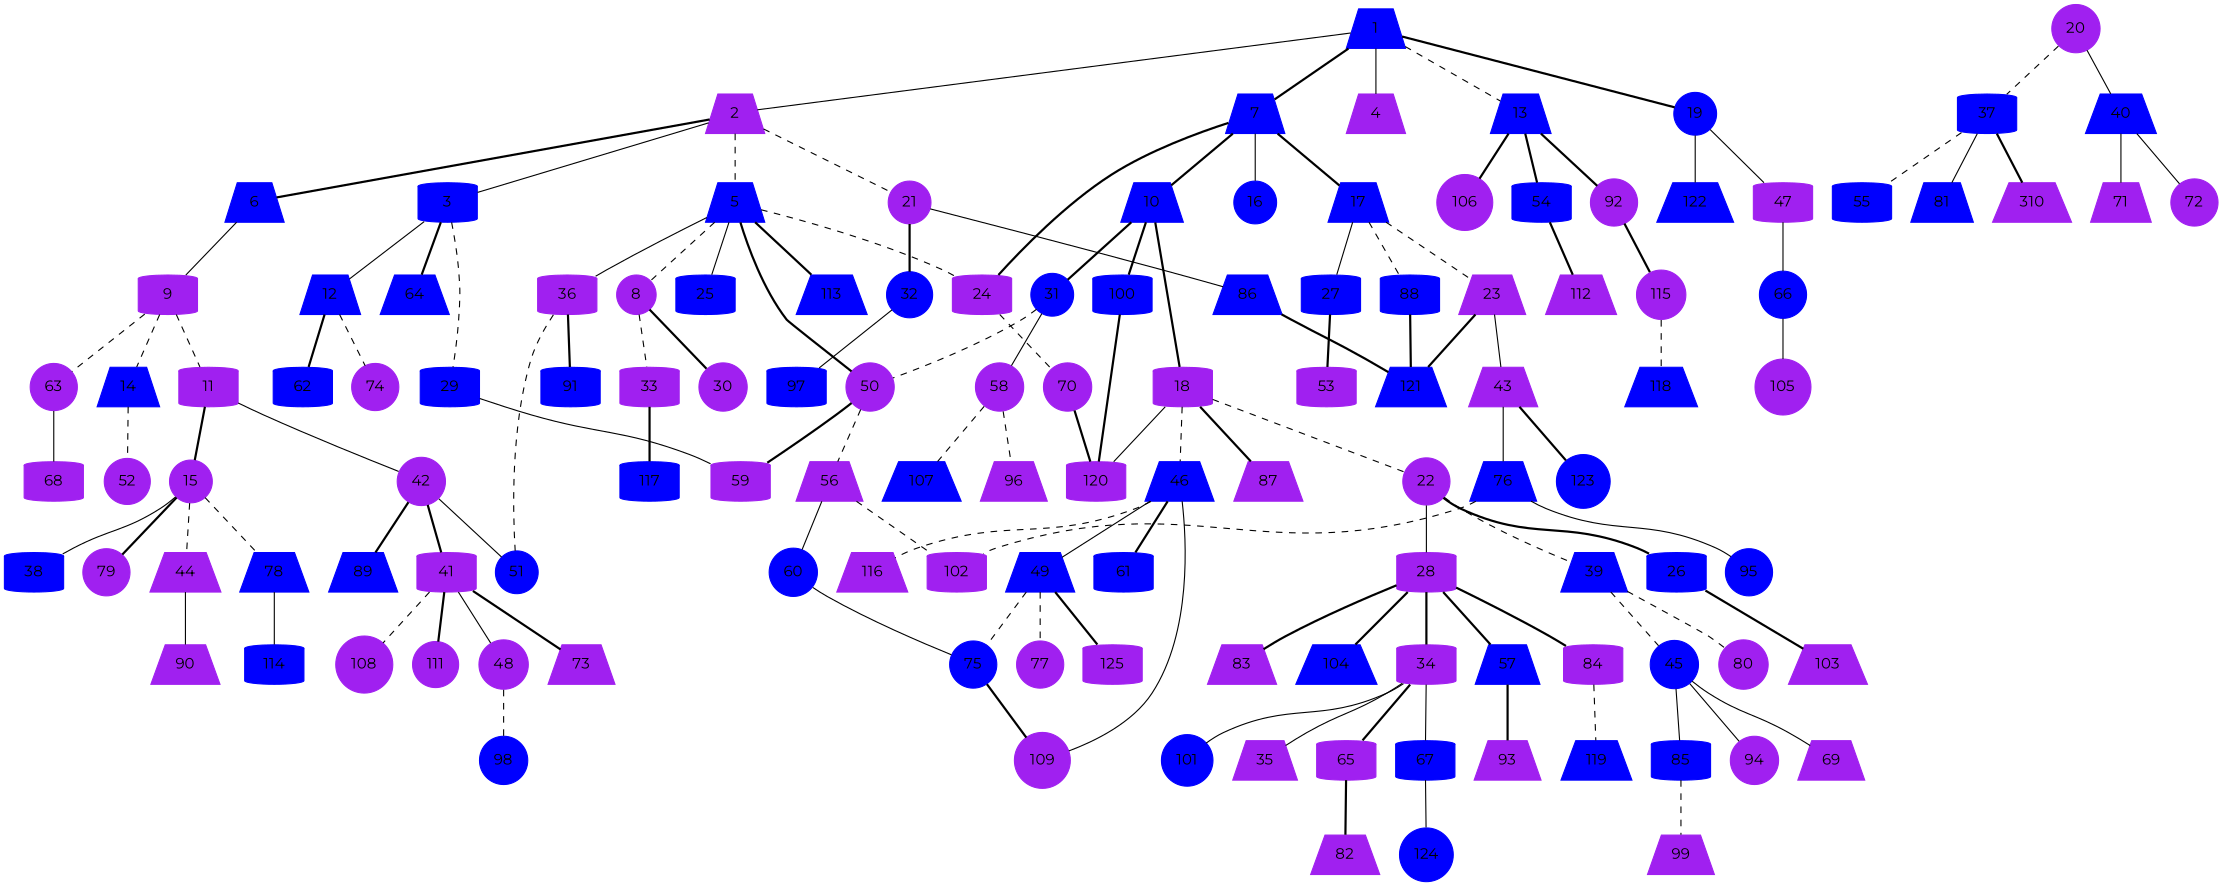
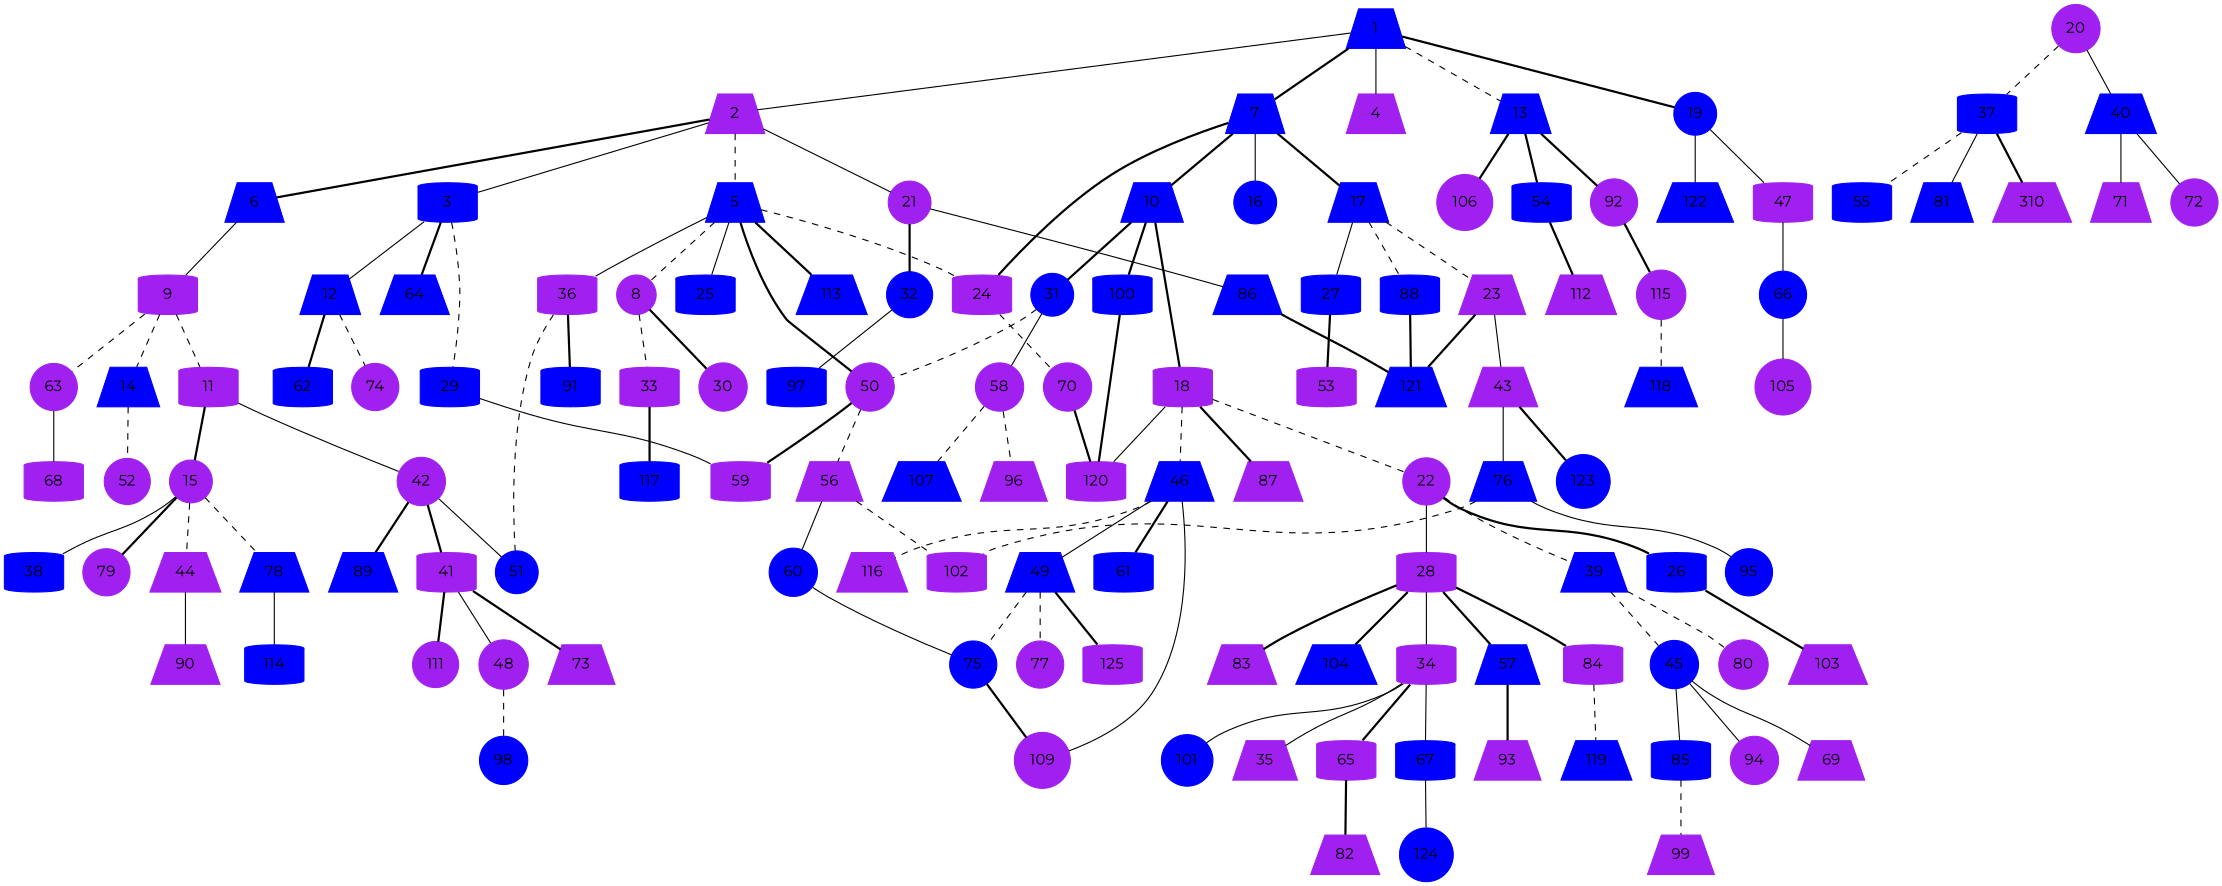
edge "2" -- "21": style dashed -> solid
edge "28" -- "34": style bold -> solid
node "108": removed
